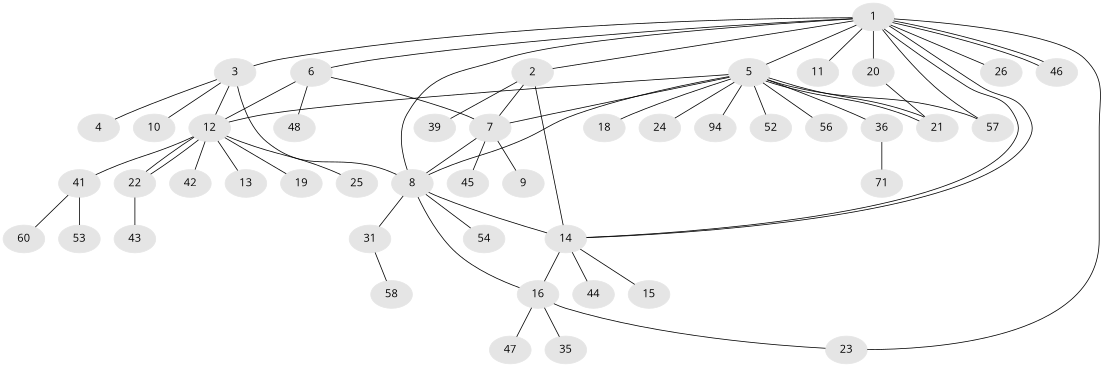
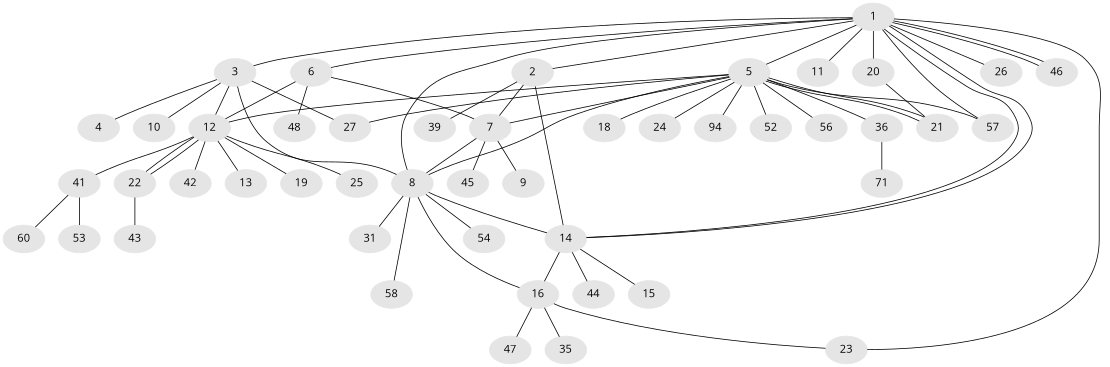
node "27": added
edge "31" -- "58": now "8" -- "58"
